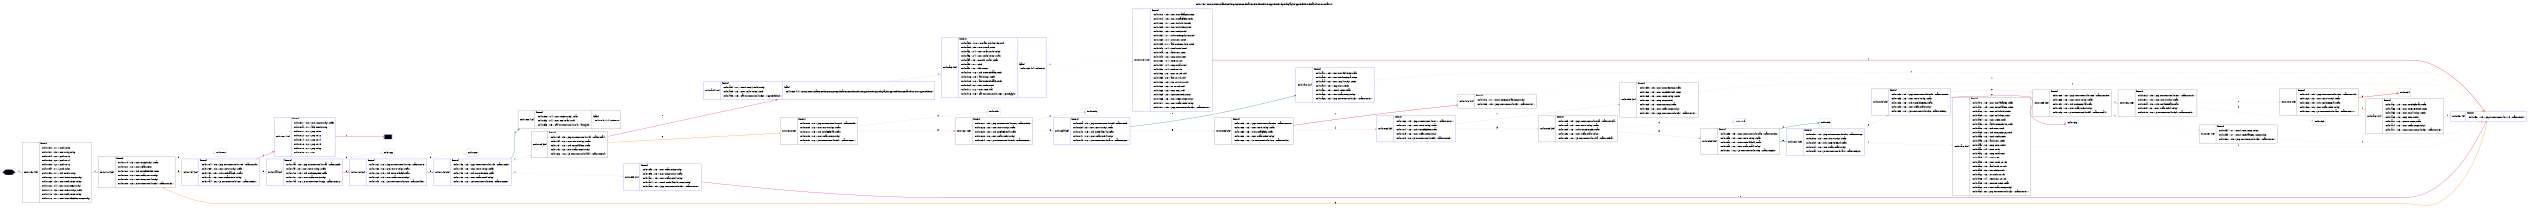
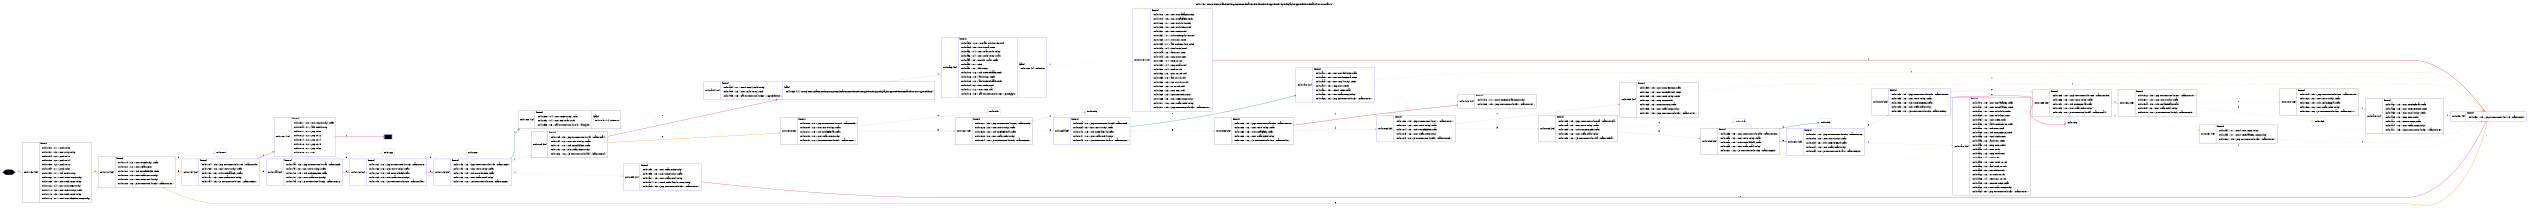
node "0x401934": removed
